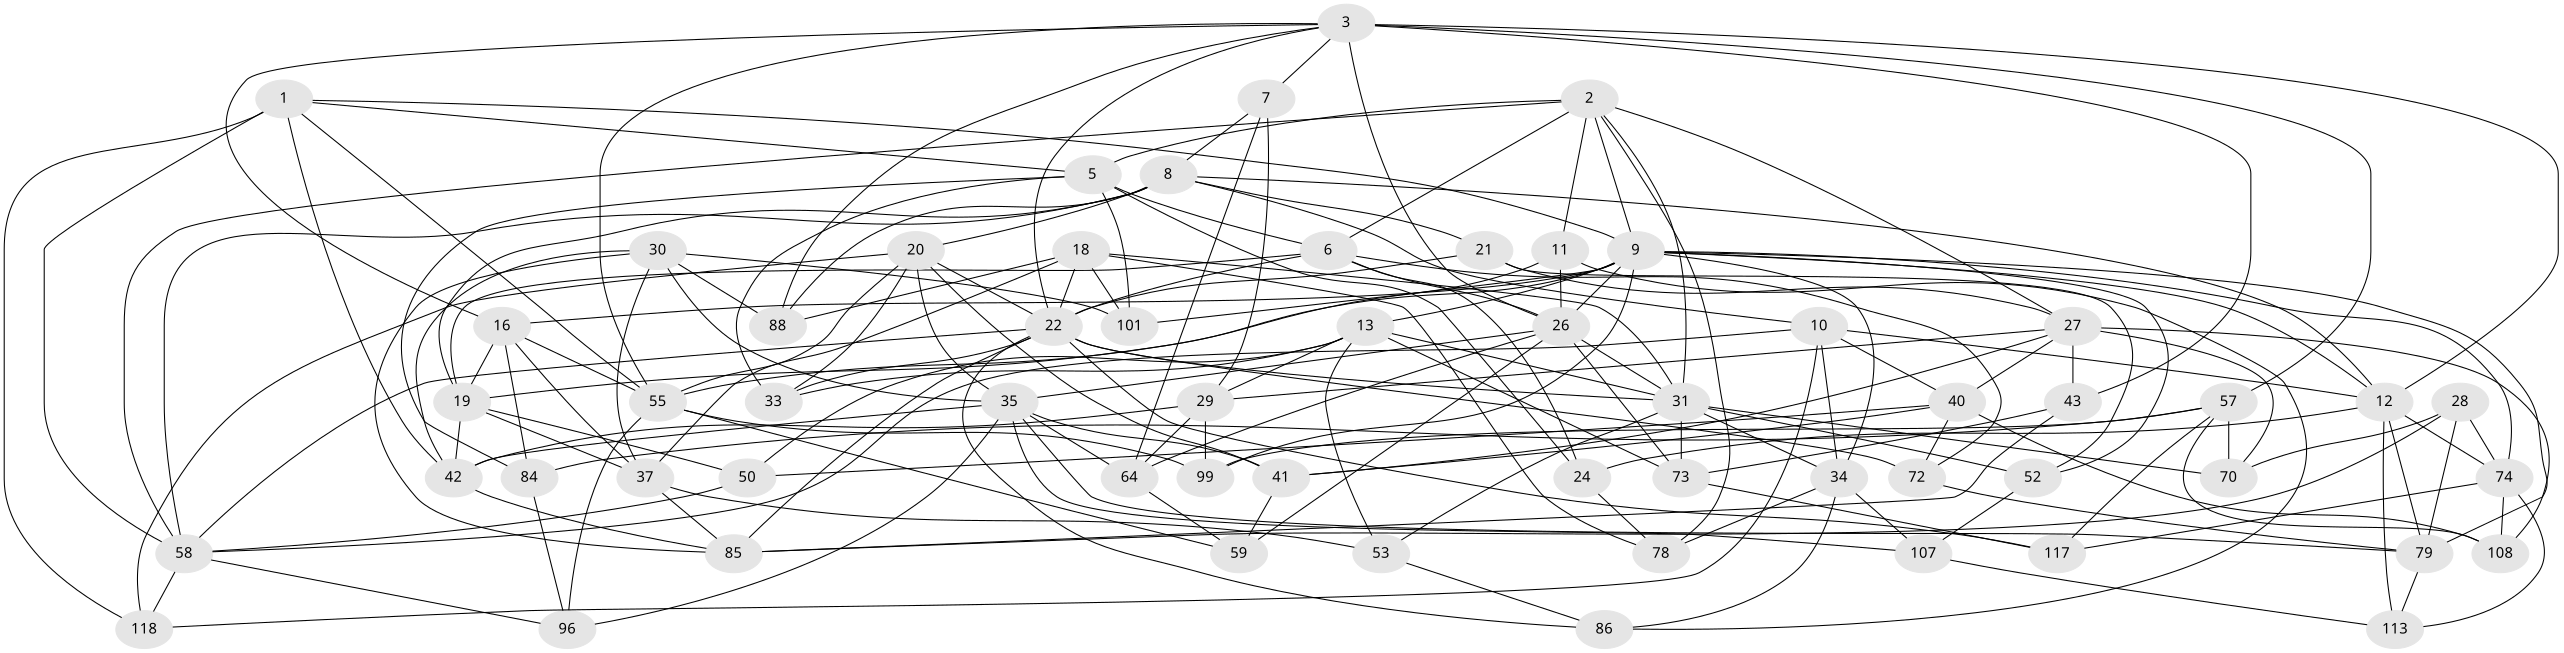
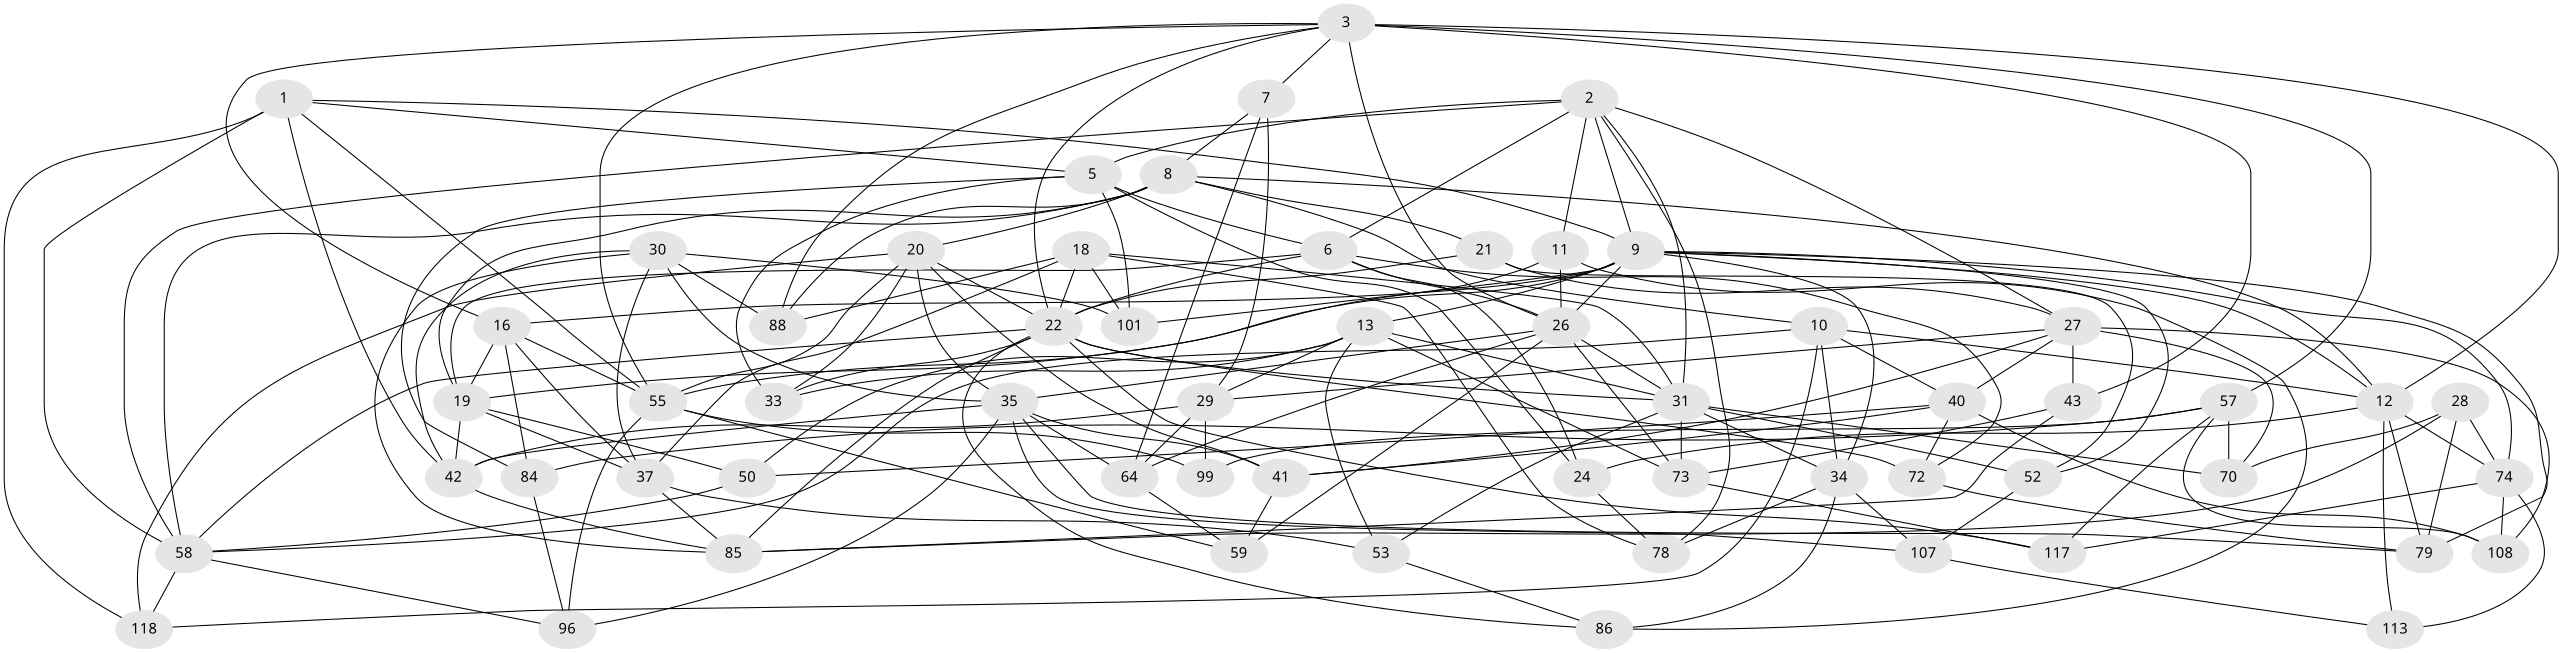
edge "9" -- "99": removed
edge "79" -- "113": removed
